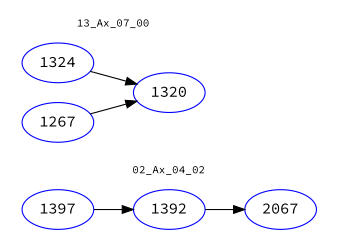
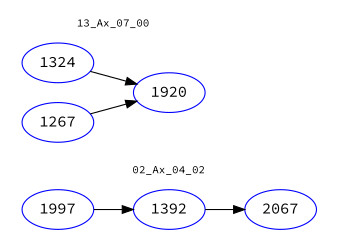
node "1320": label "1320" -> "1920"
node "1397": label "1397" -> "1997"
